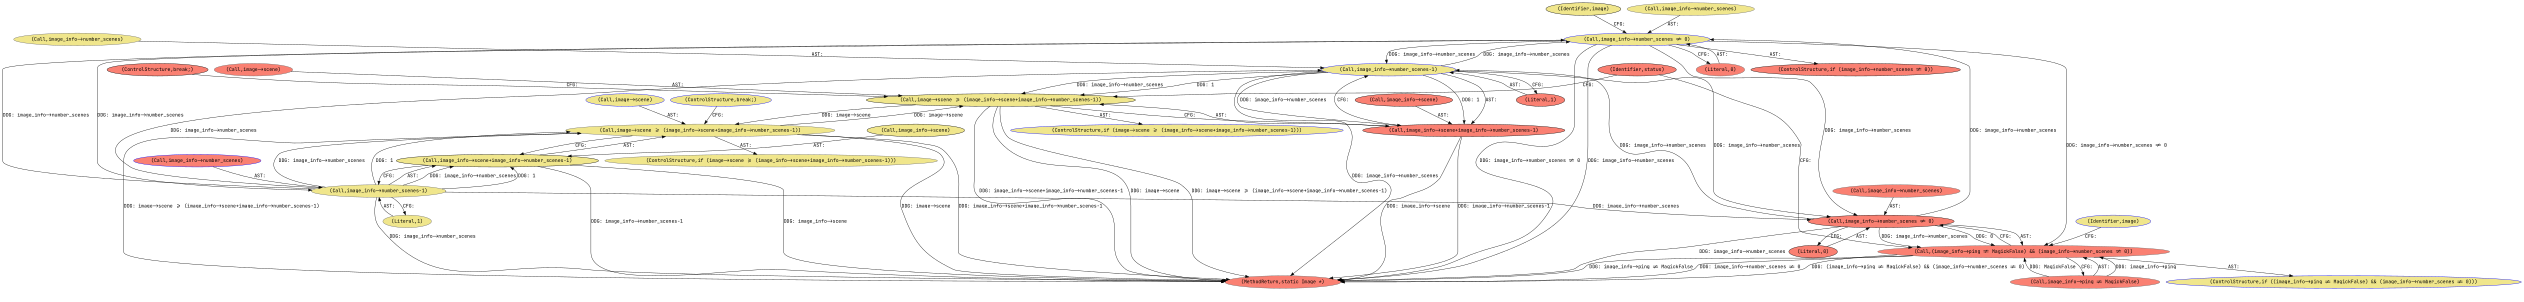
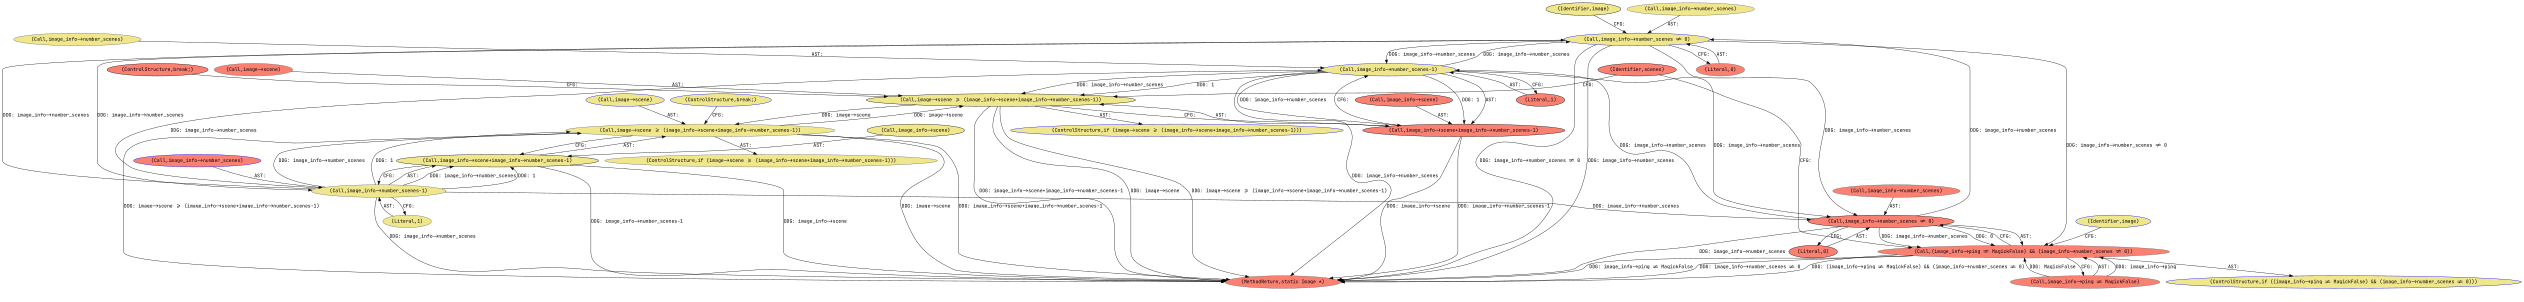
node "(Identifier,status)": label "(Identifier,status)" -> "(Identifier,scenes)"
node "(ControlStructure,if (image_info->number_scenes != 0))": removed
